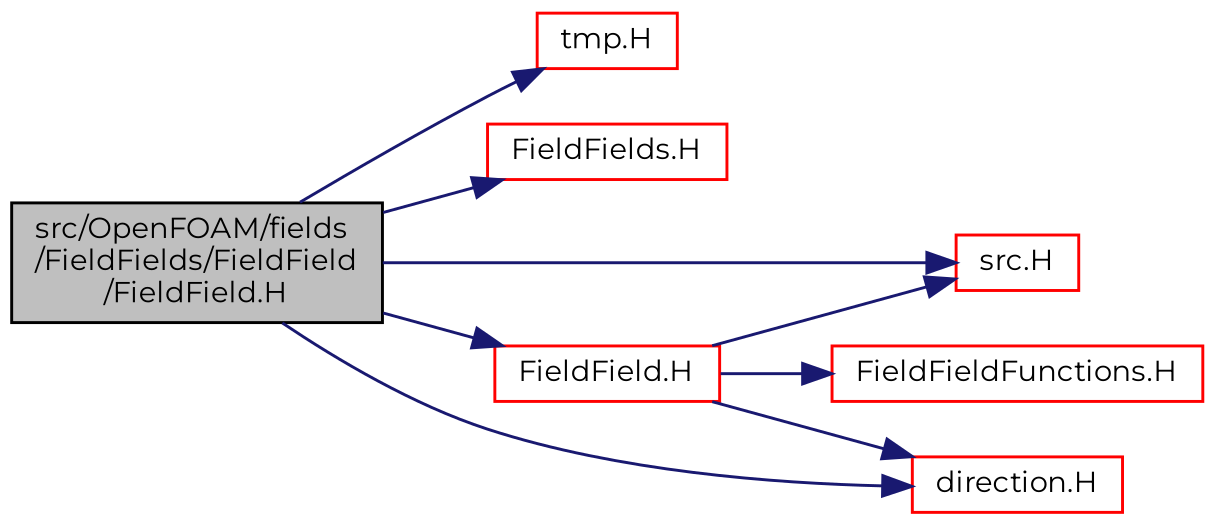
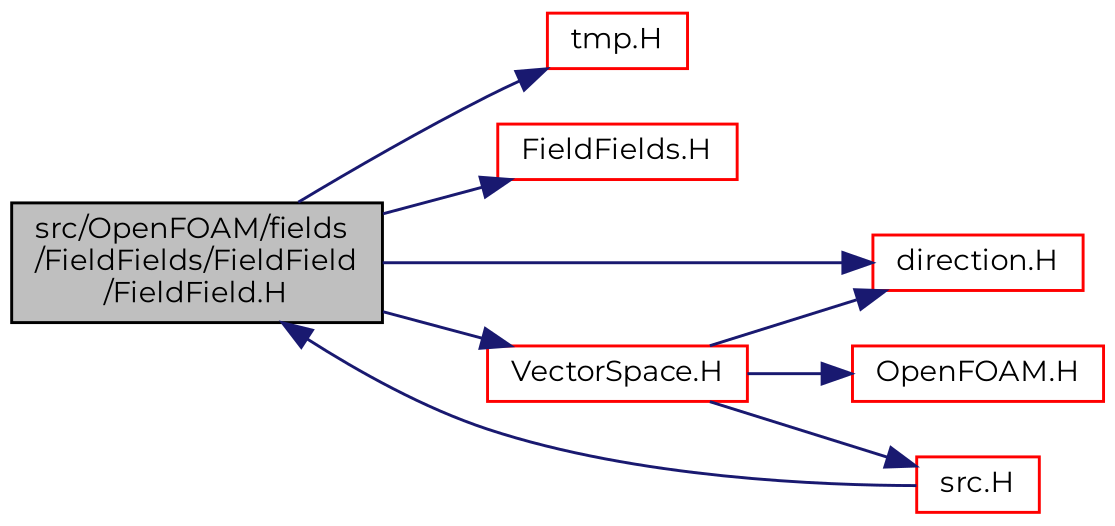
edge "src/OpenFOAM/fields /FieldFields/FieldField /FieldField.H" -> "src.H": reversed
node "FieldField.H": label "FieldField.H" -> "VectorSpace.H"
node "FieldFieldFunctions.H": label "FieldFieldFunctions.H" -> "OpenFOAM.H"
